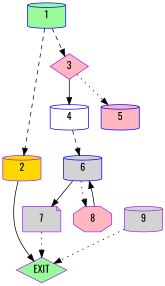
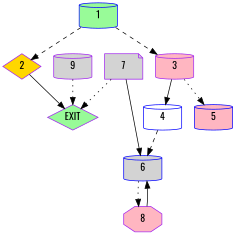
node "3": shape diamond -> cylinder
node "2": shape cylinder -> diamond
edge "6" -> "7": reversed
